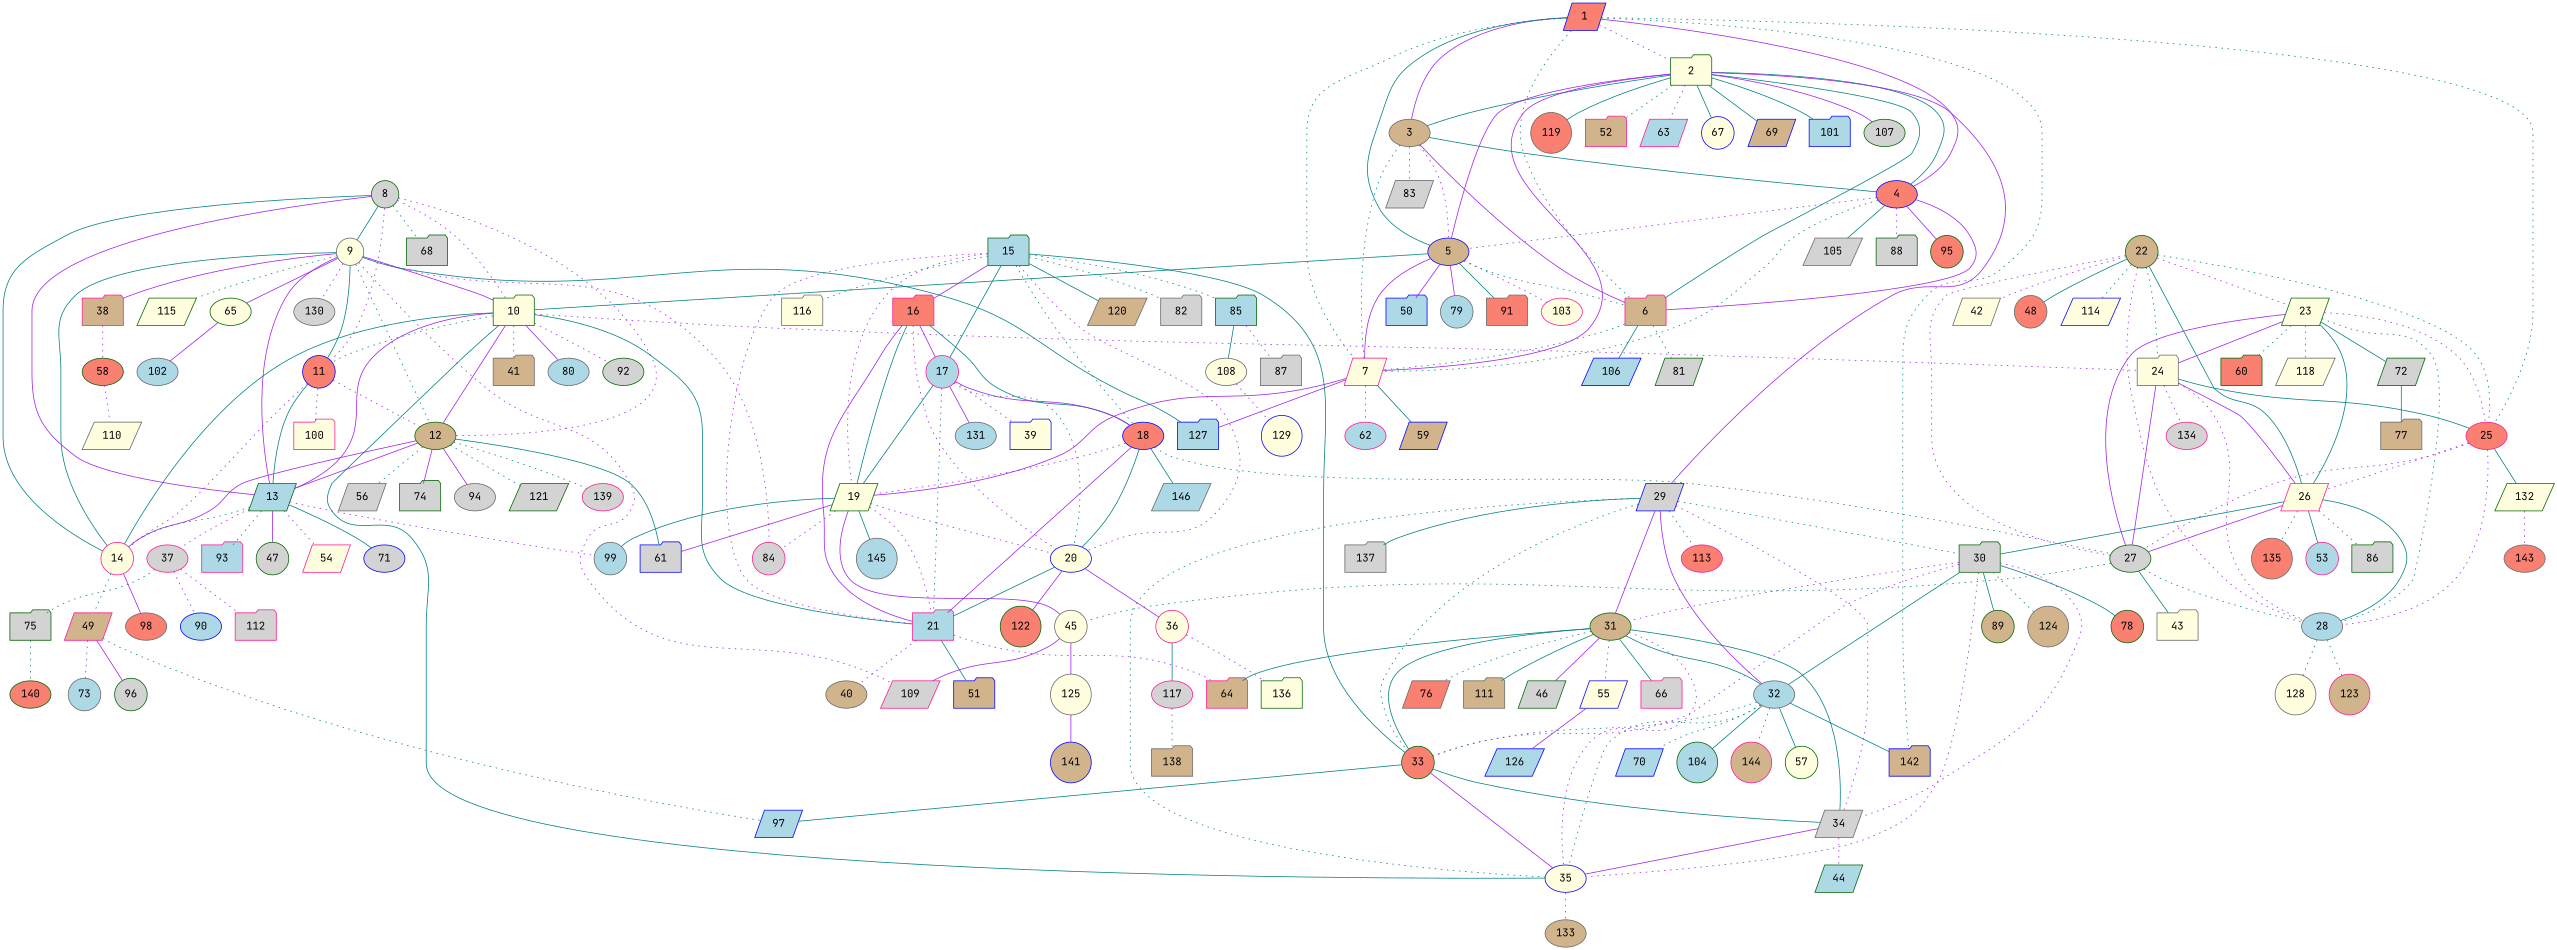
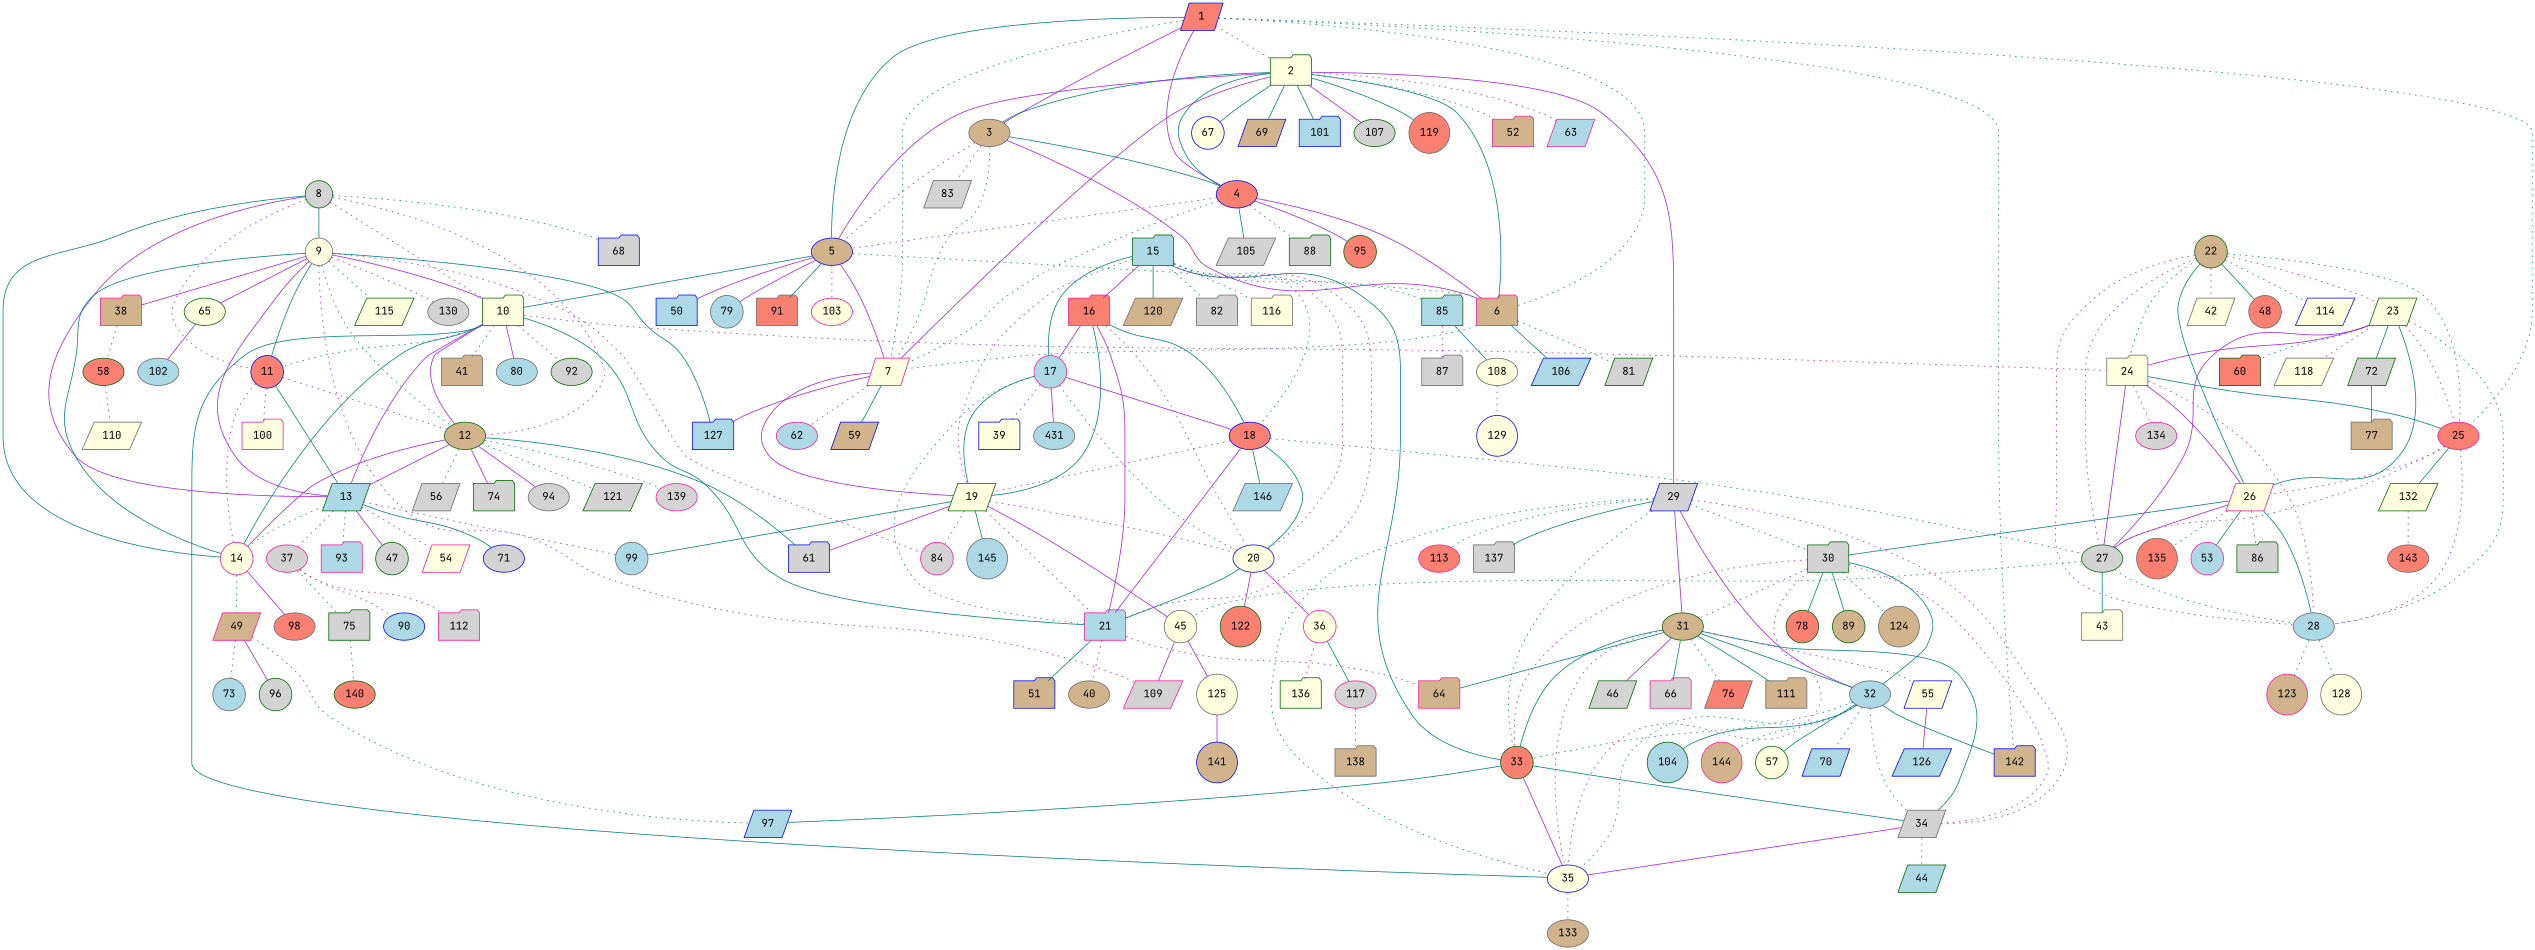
node "68": color darkgreen -> blue
node "131": label "131" -> "431"
edge "32" -- "34": added
